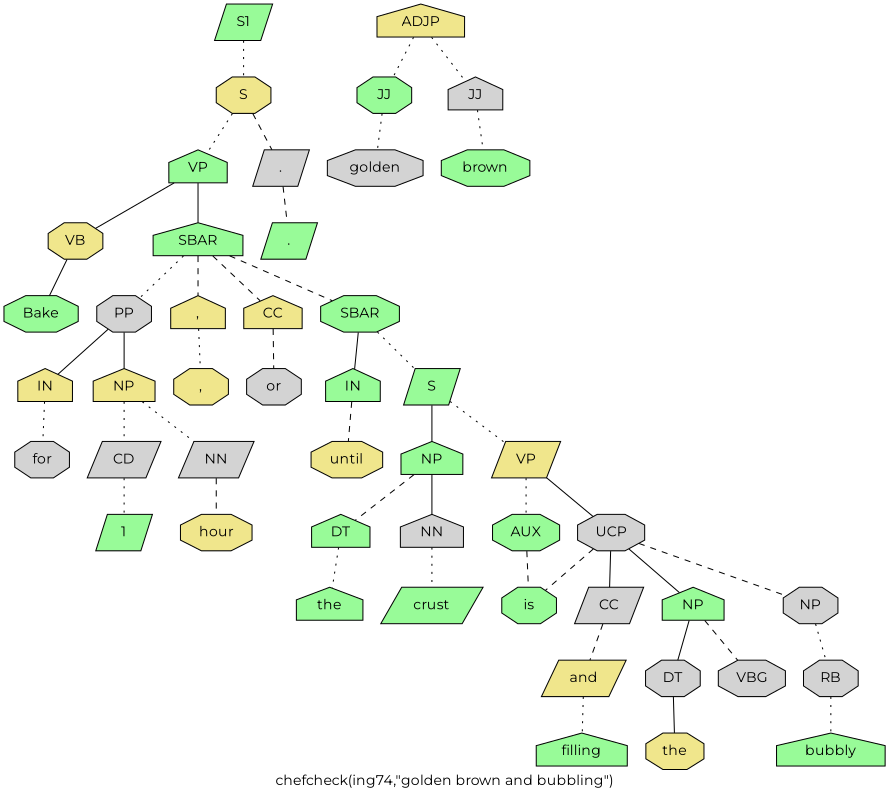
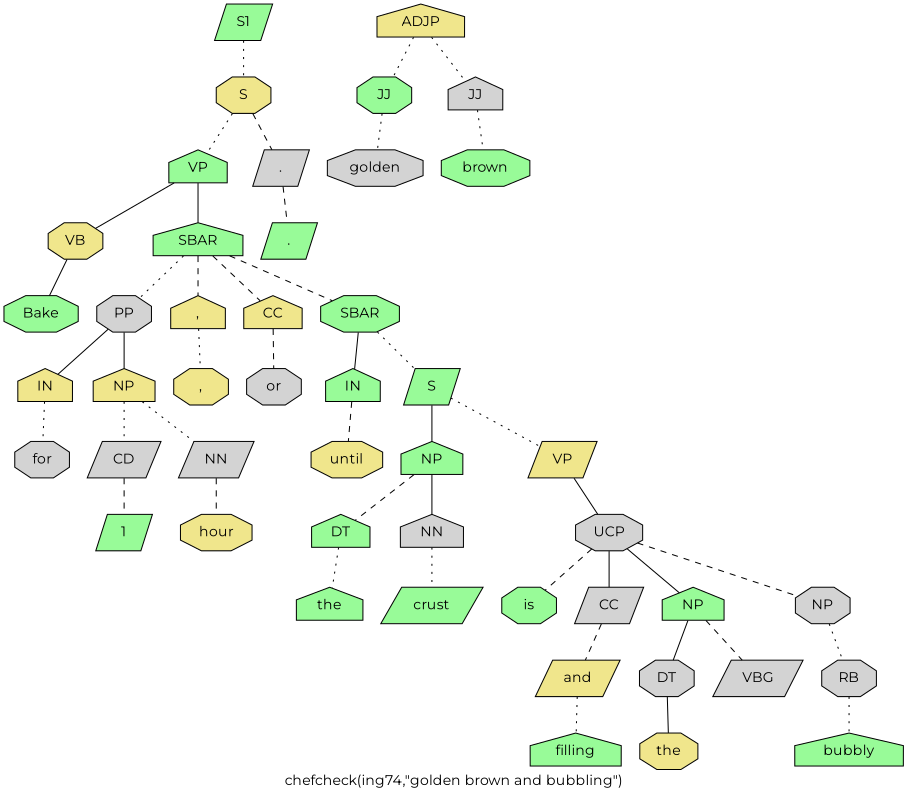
edge "CD" -- "1": style dotted -> dashed
node "AUX": removed
node "VBG": shape octagon -> parallelogram
